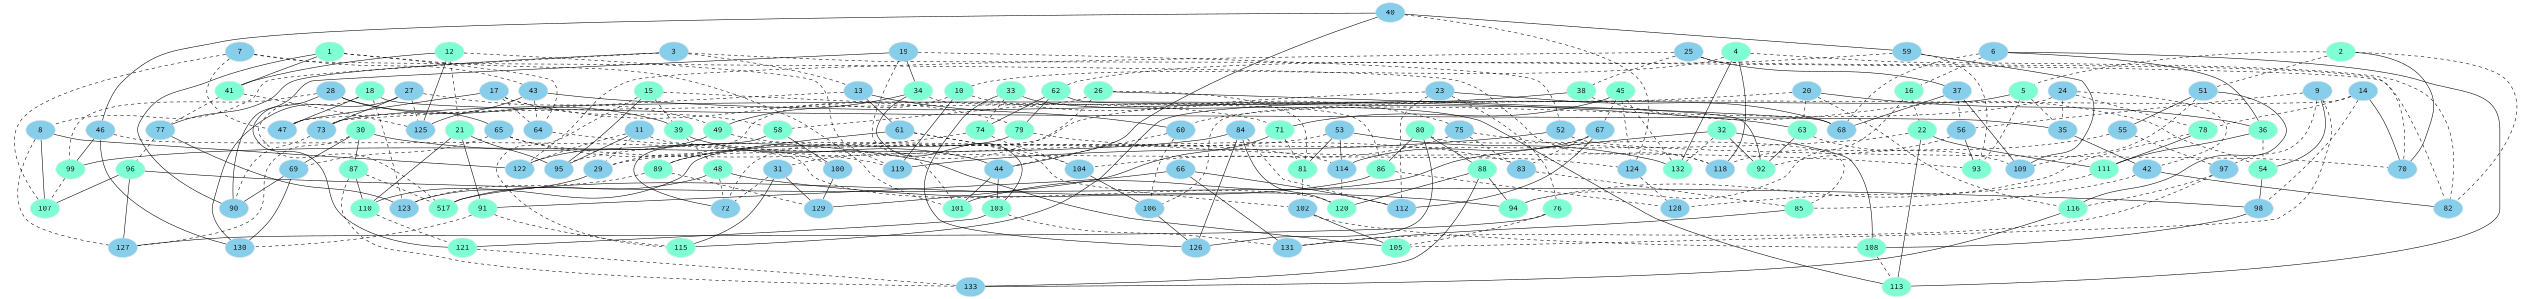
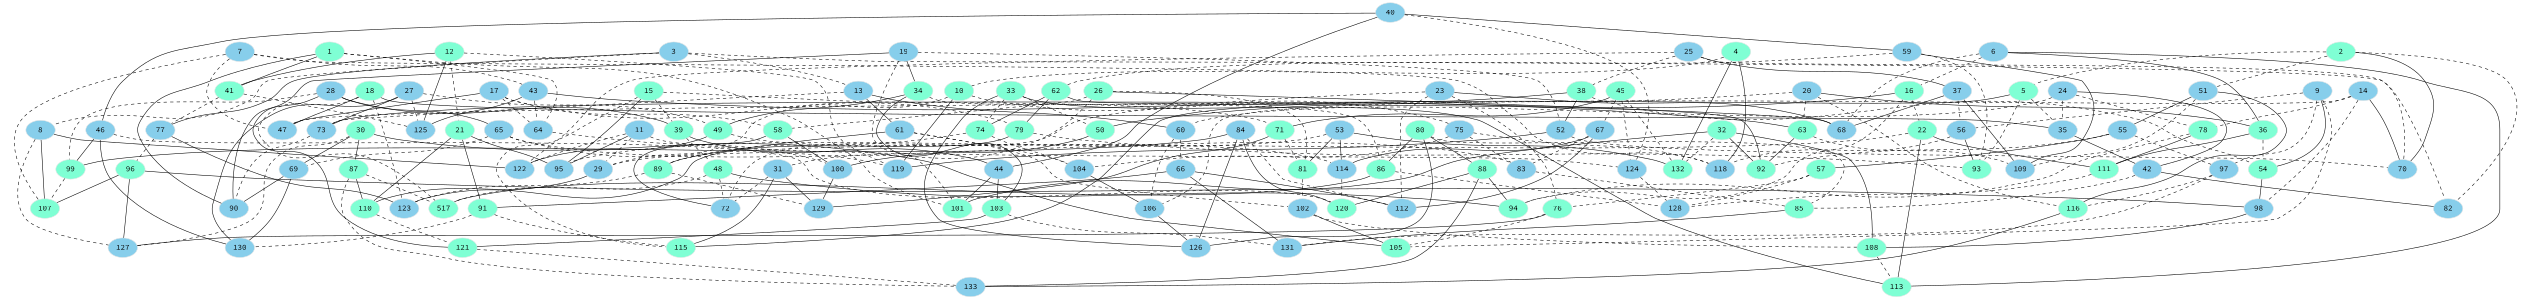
edge "4" -- "82": removed
edge "24" -- "42": style dashed -> solid
edge "38" -- "52": added
node "50": added
edge "60" -- "44": now "60" -- "66"
node "57": added
edge "48" -- "517": style solid -> dashed
